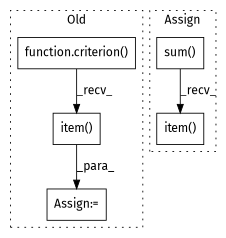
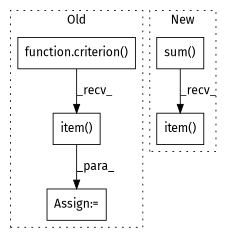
cluster "Assign": label "Assign" -> "New"
